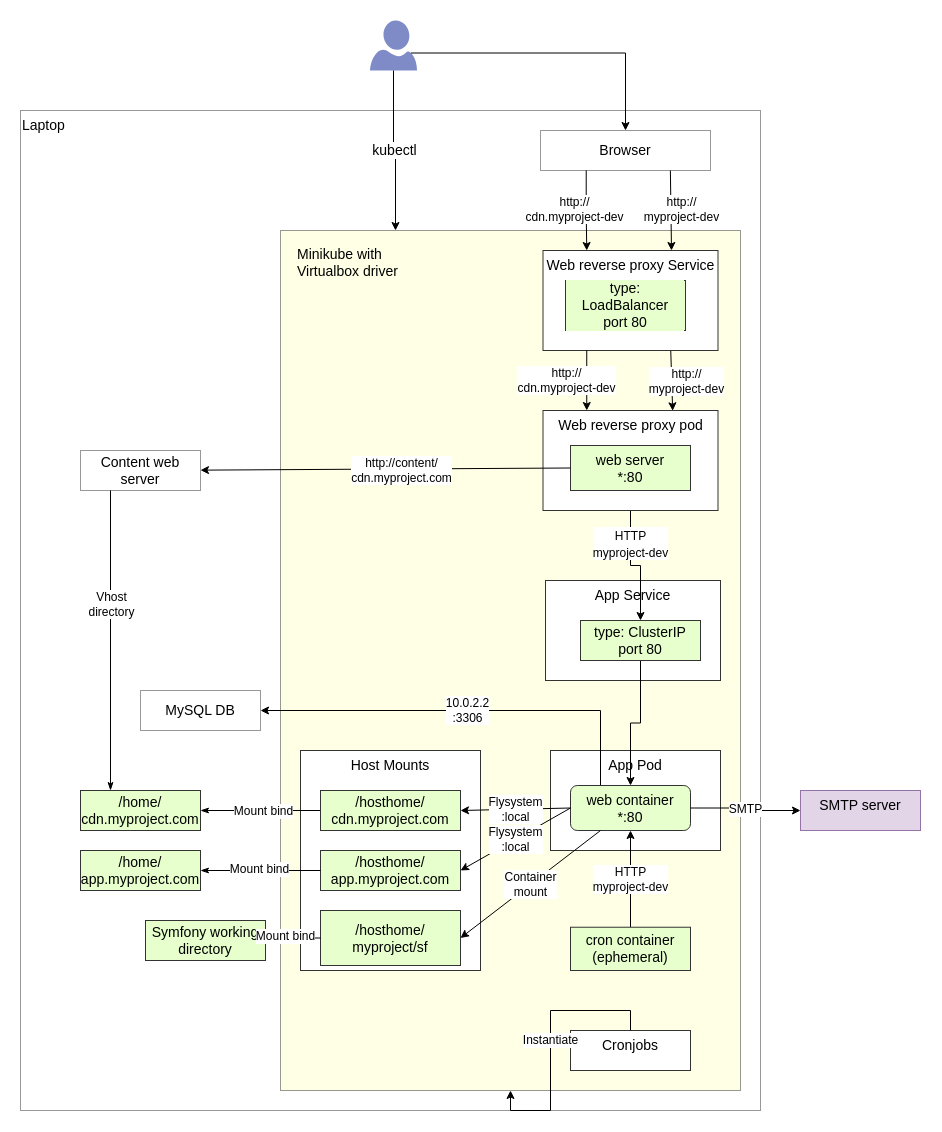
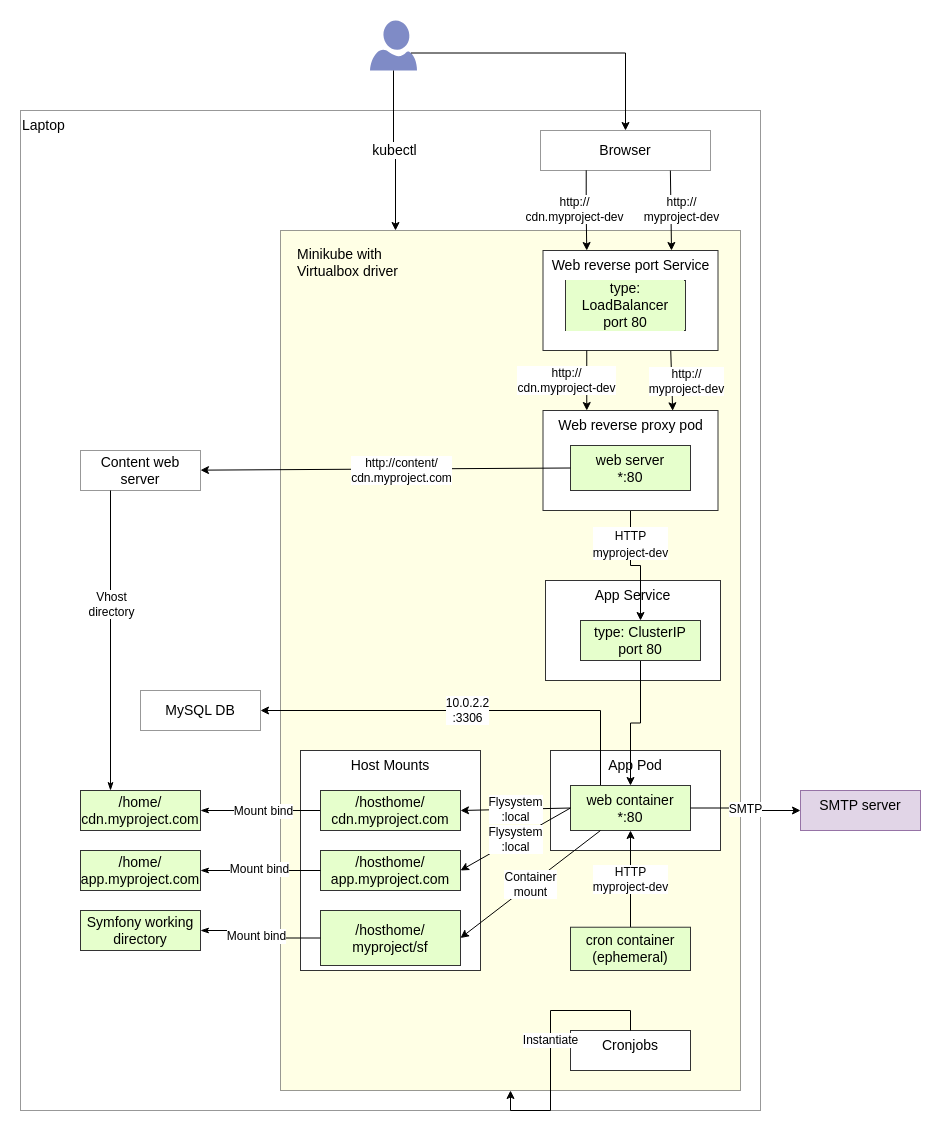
node "Web reverse proxy Service": label "Web reverse proxy Service" -> "Web reverse port Service"
node "web container *:80": shape rounded rectangle -> rectangle
node "Symfony working directory": moved (206, 941) -> (141, 931)
